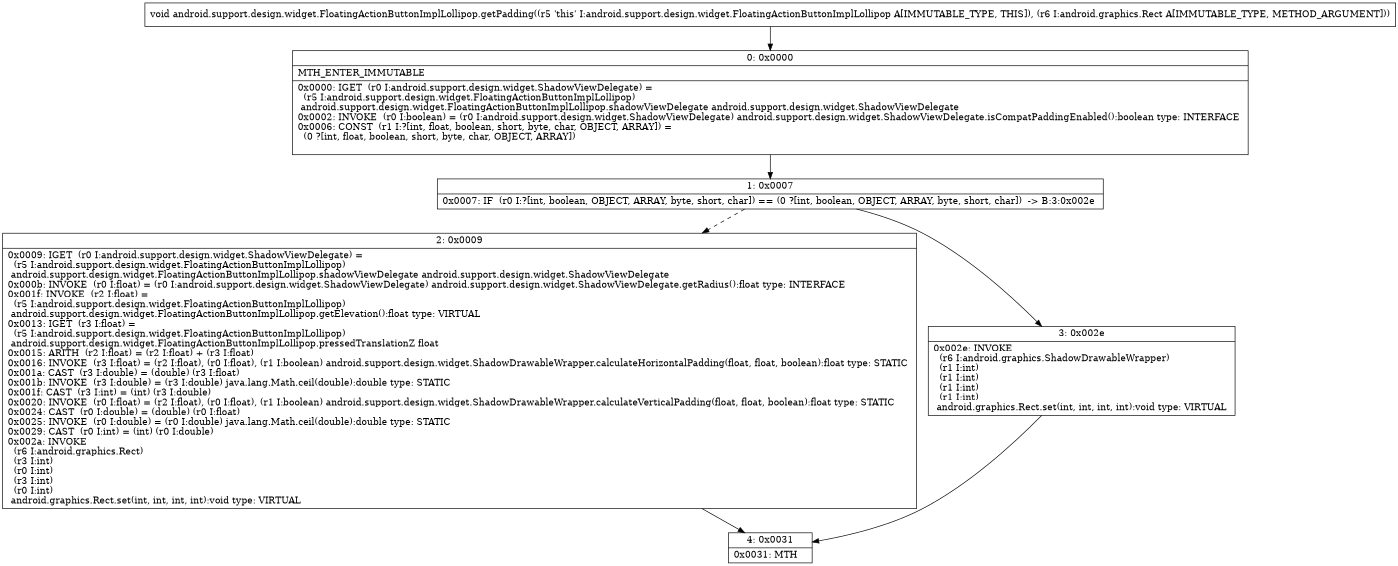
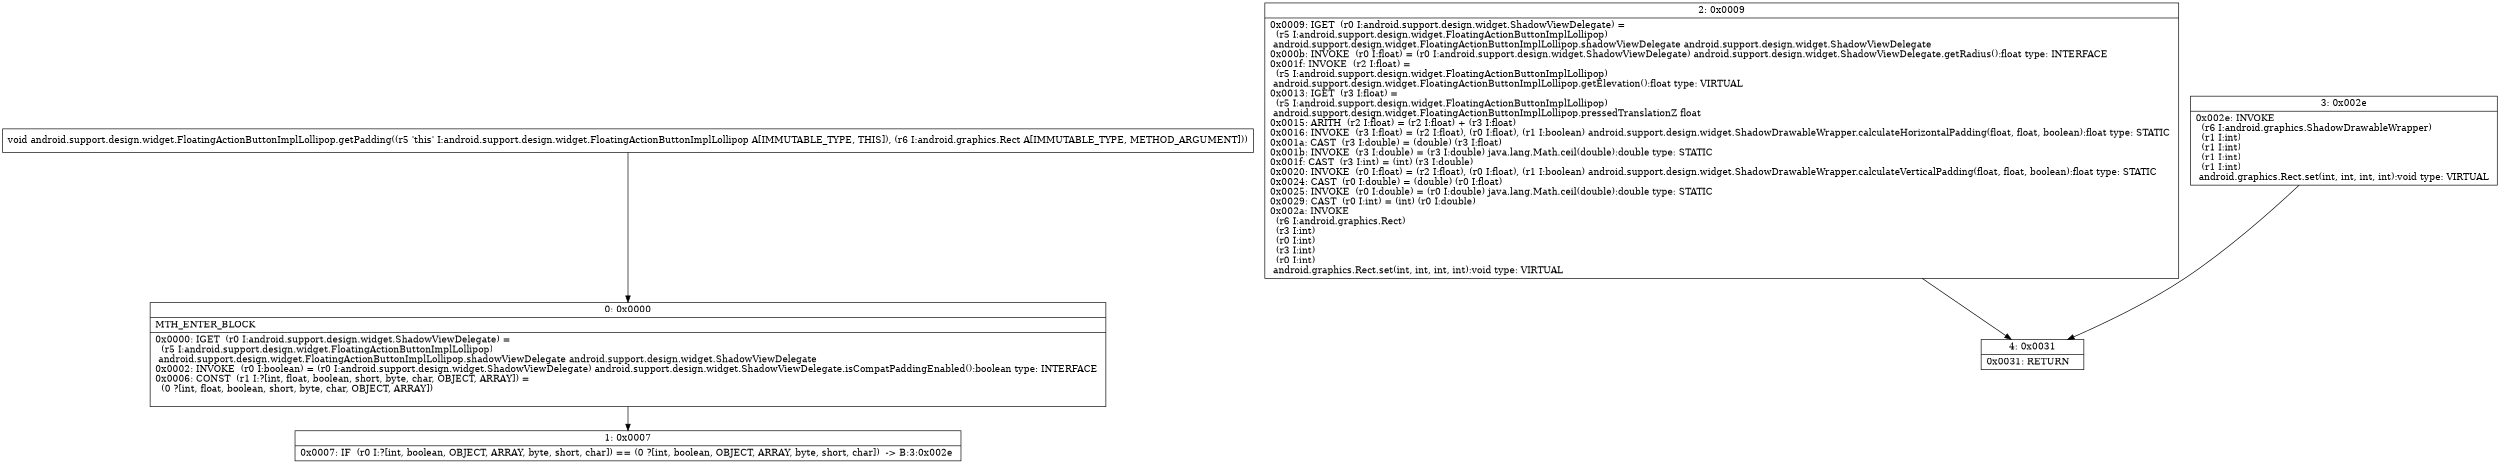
node "0: 0x0000": text "MTH_ENTER_IMMUTABLE" -> "MTH_ENTER_BLOCK"
edge "1: 0x0007" -> "2: 0x0009": removed
edge "1: 0x0007" -> "3: 0x002e": removed
node "4: 0x0031": text "0x0031: MTH" -> "0x0031: RETURN"
